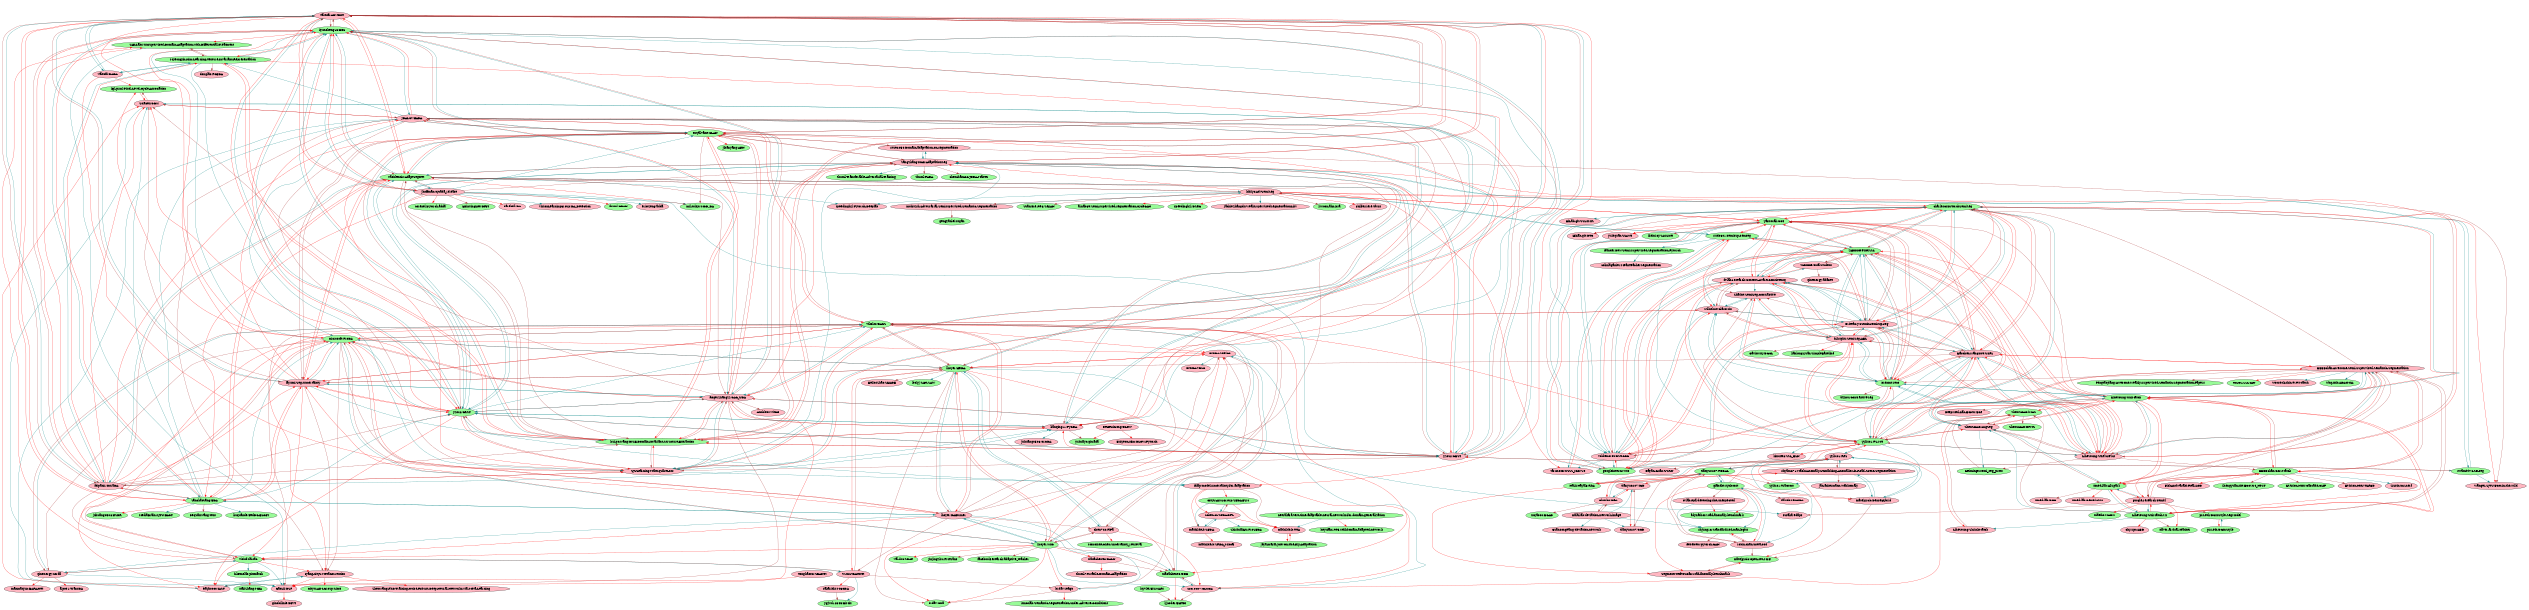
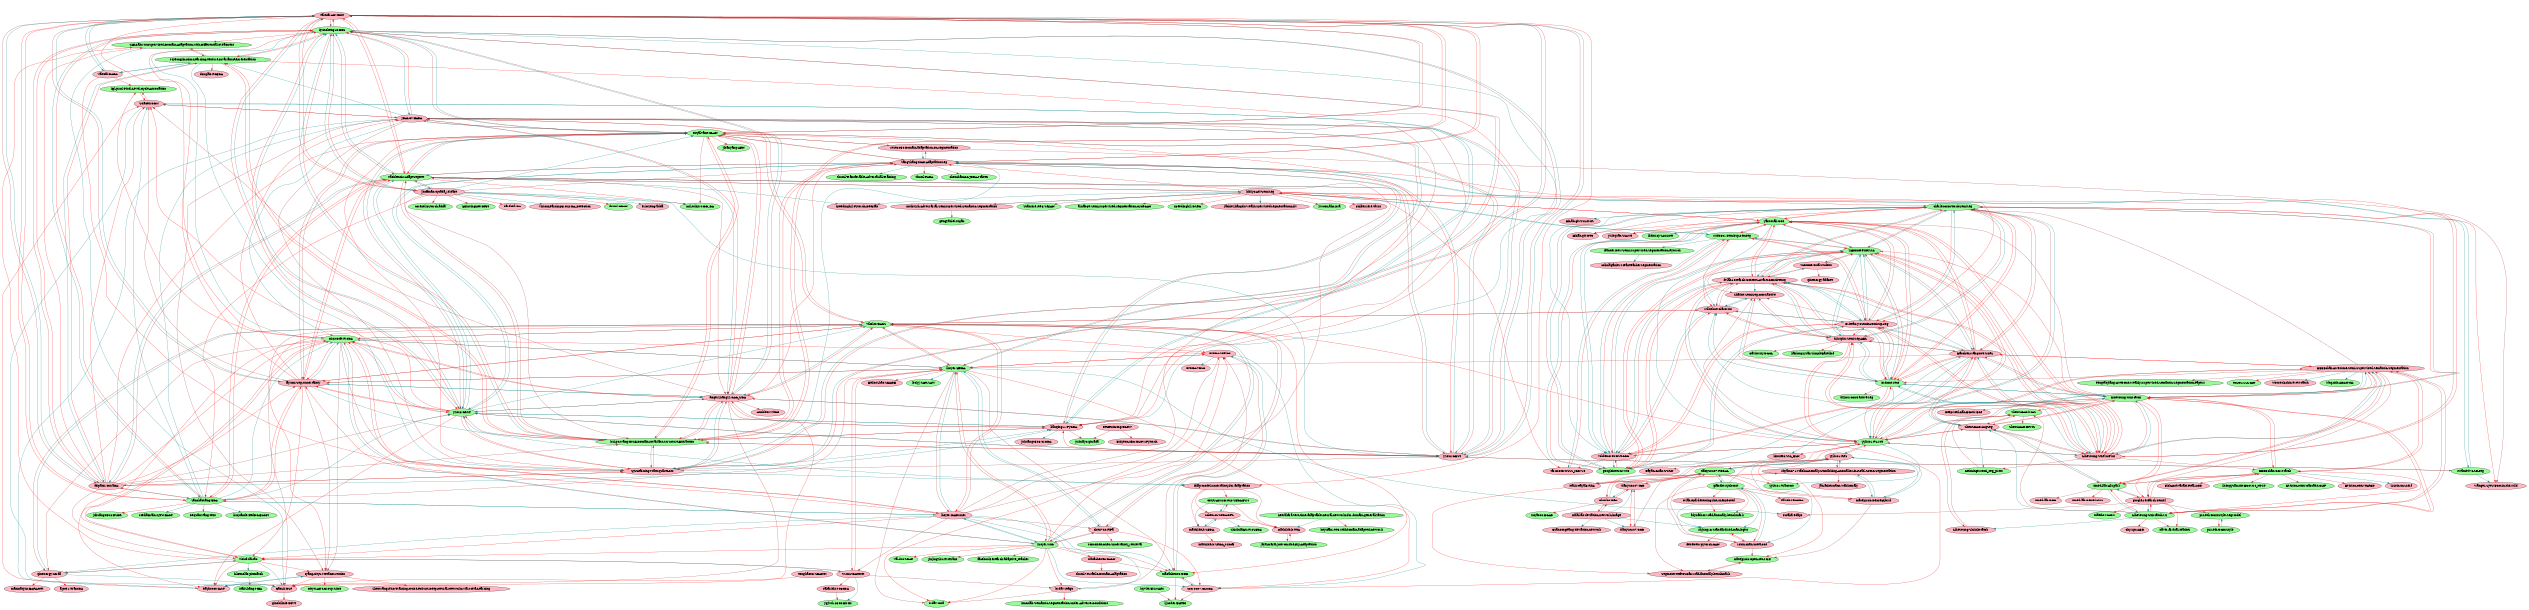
edge "YanchaoYang/FDA" -> "lhoyer/HRDA": added
node "NazirNayal8/RbA": fillcolor palegreen -> lightpink
